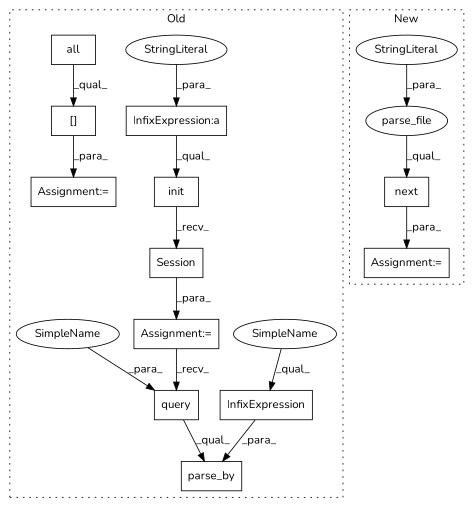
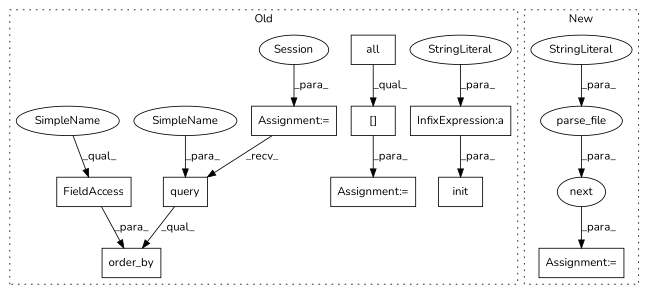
edge "InfixExpression:a" -> "init": label "_qual_" -> "_para_"
edge "parse_file" -> "next": label "_qual_" -> "_para_"
node "next": shape box -> ellipse
edge "init" -> "Session": removed, label "_recv_"
node "Session": shape box -> ellipse
node "InfixExpression": label "InfixExpression" -> "FieldAccess"
node "parse_by": label "parse_by" -> "order_by"
